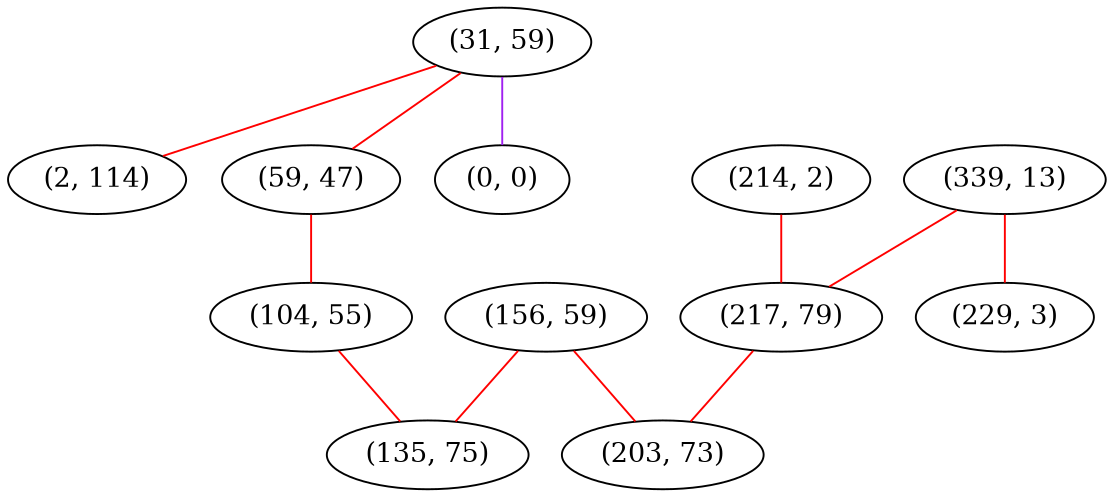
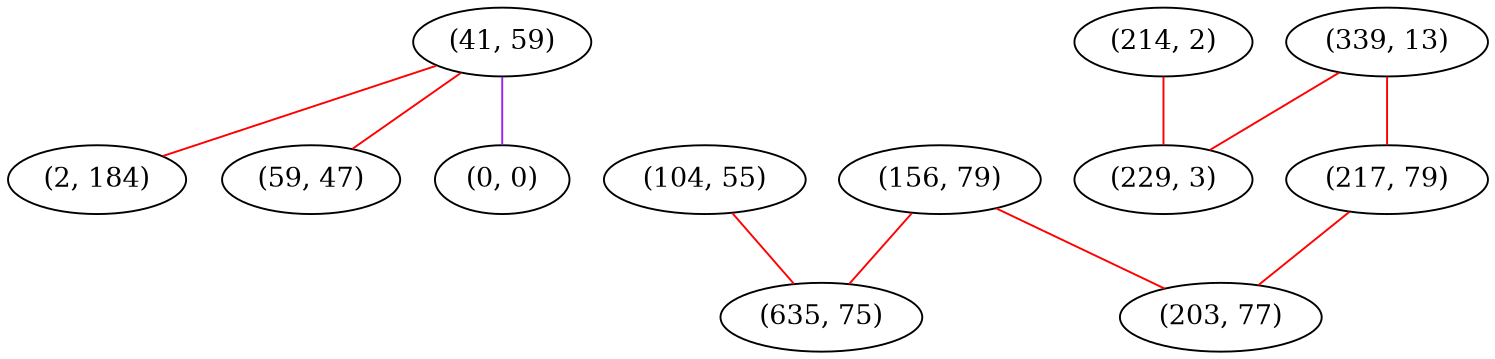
node "(31, 59)": label "(31, 59)" -> "(41, 59)"
node "(2, 114)": label "(2, 114)" -> "(2, 184)"
edge "(59, 47)" -- "(104, 55)": removed
edge "(214, 2)" -- "(217, 79)": now "(214, 2)" -- "(229, 3)"
node "(156, 59)": label "(156, 59)" -> "(156, 79)"
node "(135, 75)": label "(135, 75)" -> "(635, 75)"
node "(203, 73)": label "(203, 73)" -> "(203, 77)"
